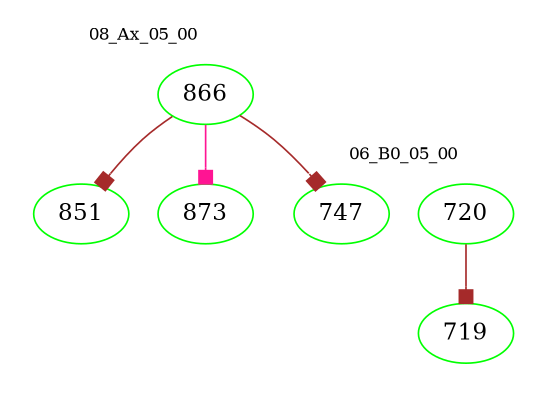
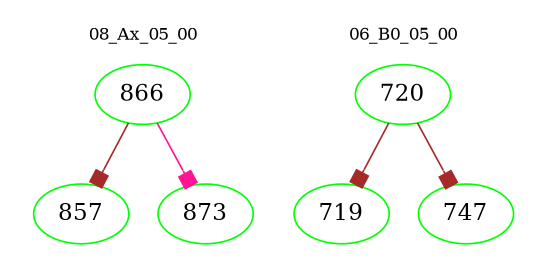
edge "866" -> "747": now "720" -> "747"
node "851": label "851" -> "857"
